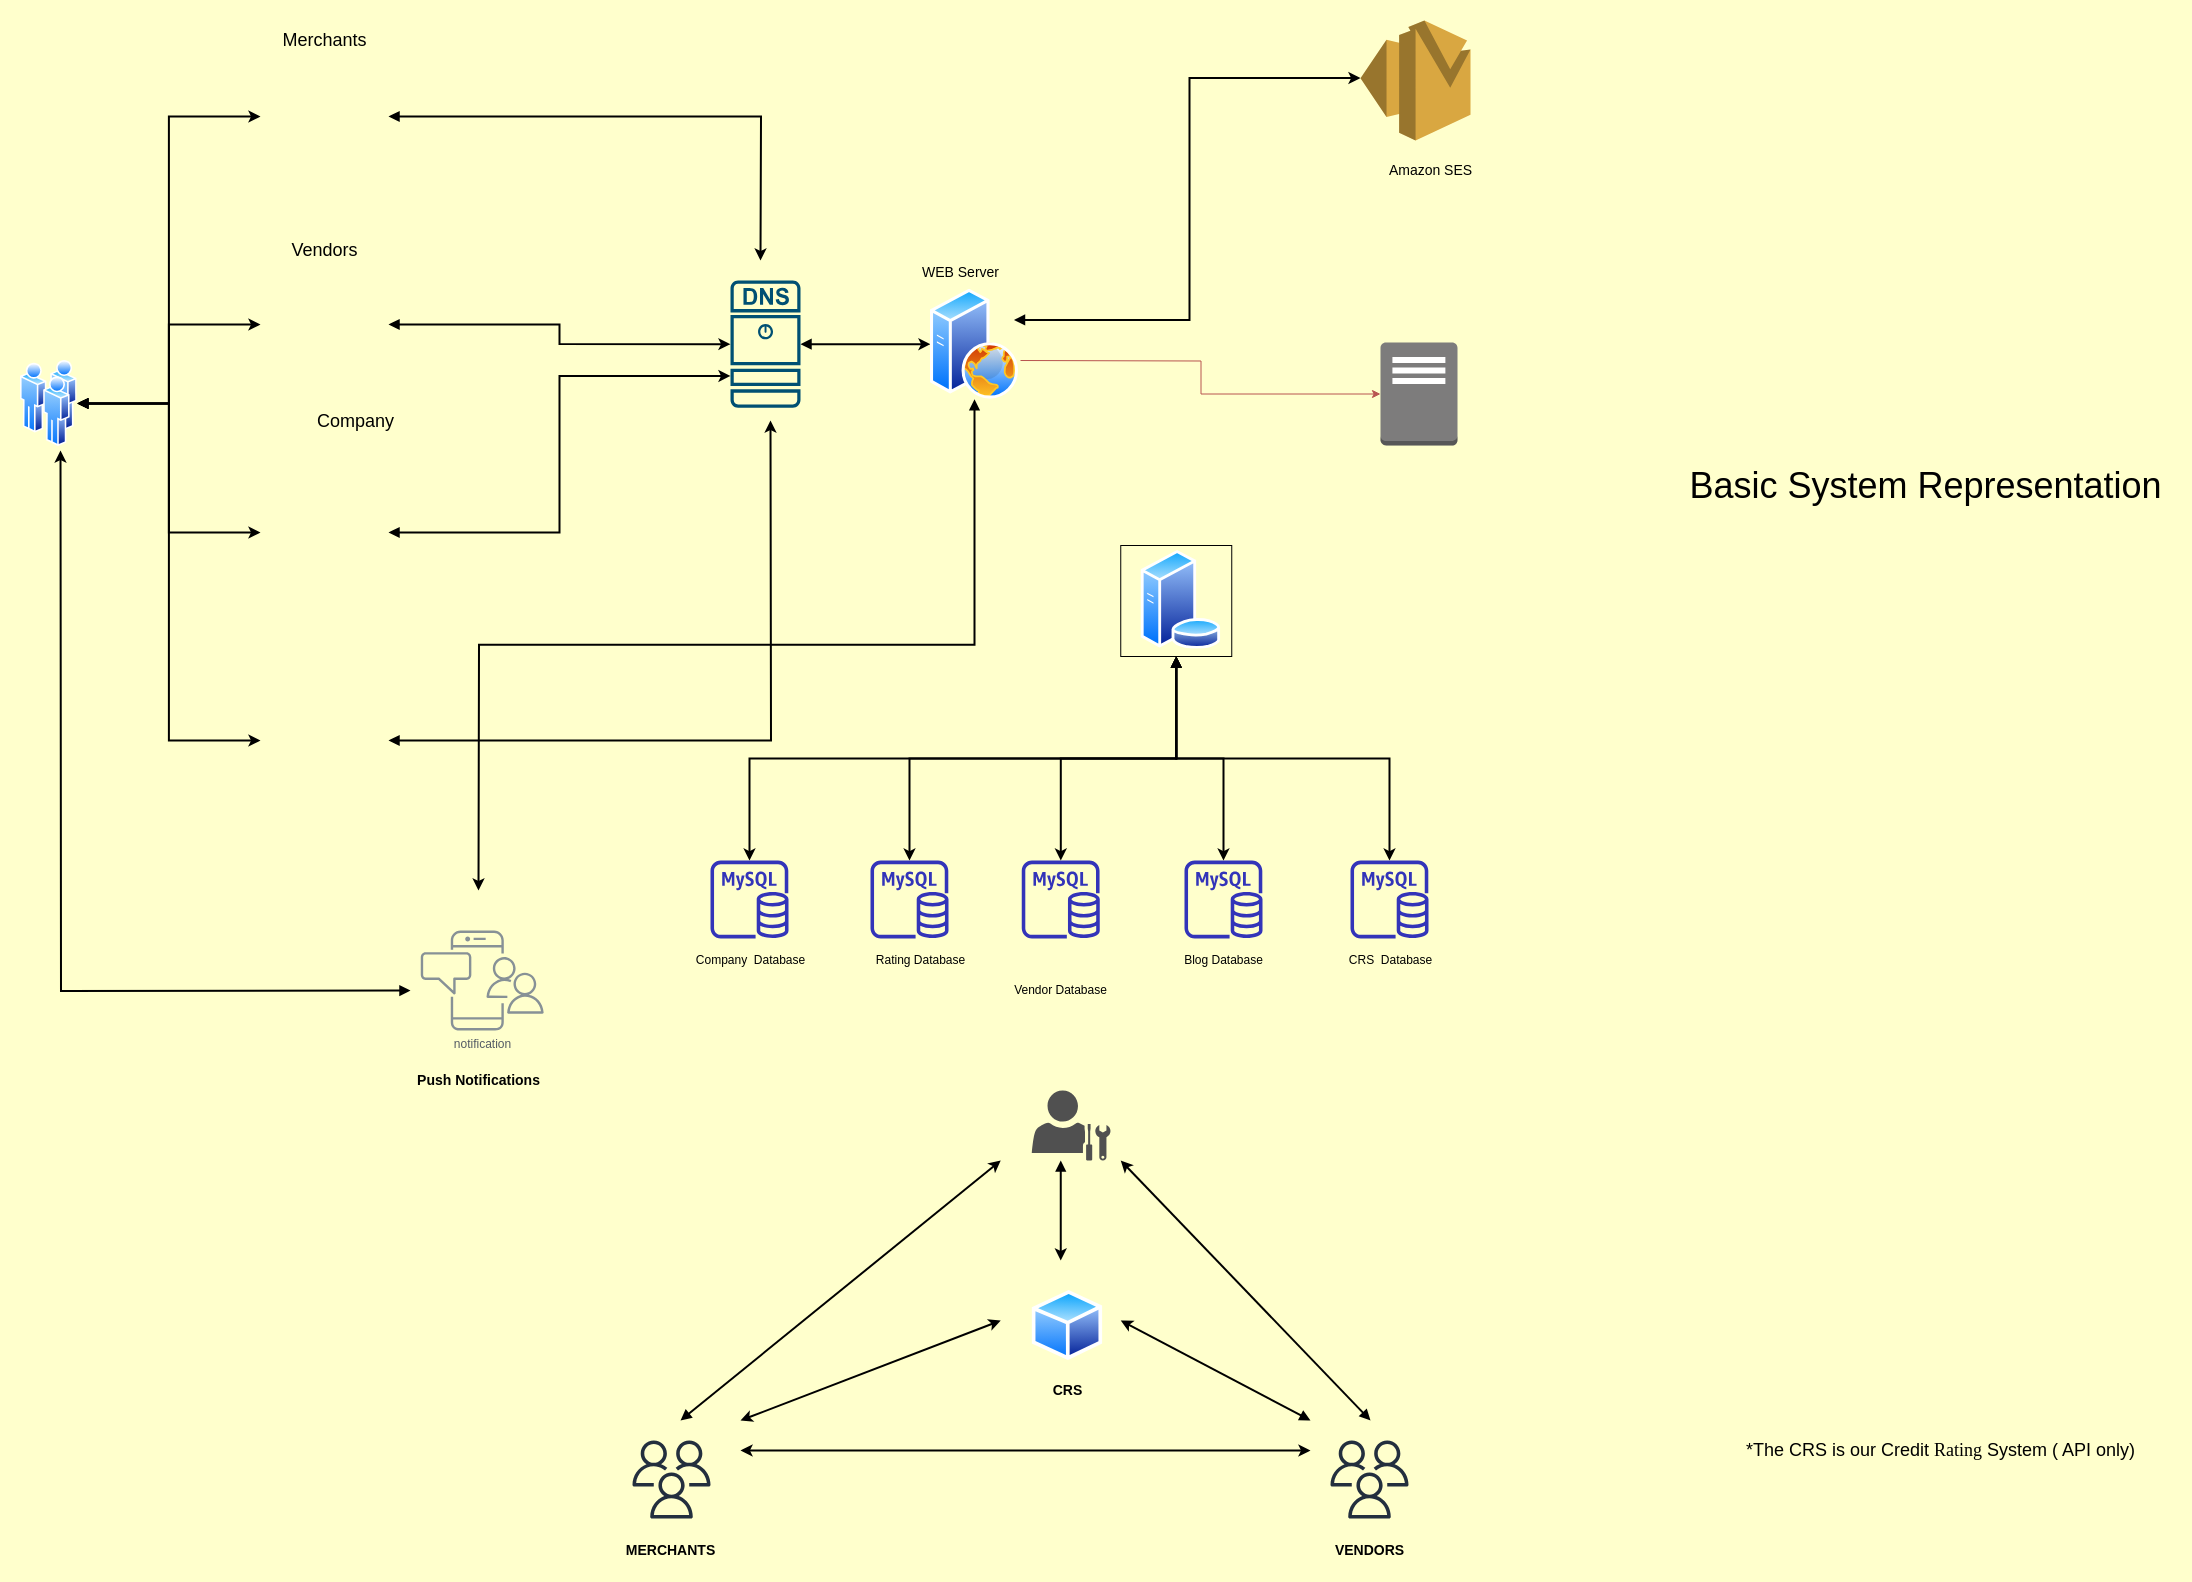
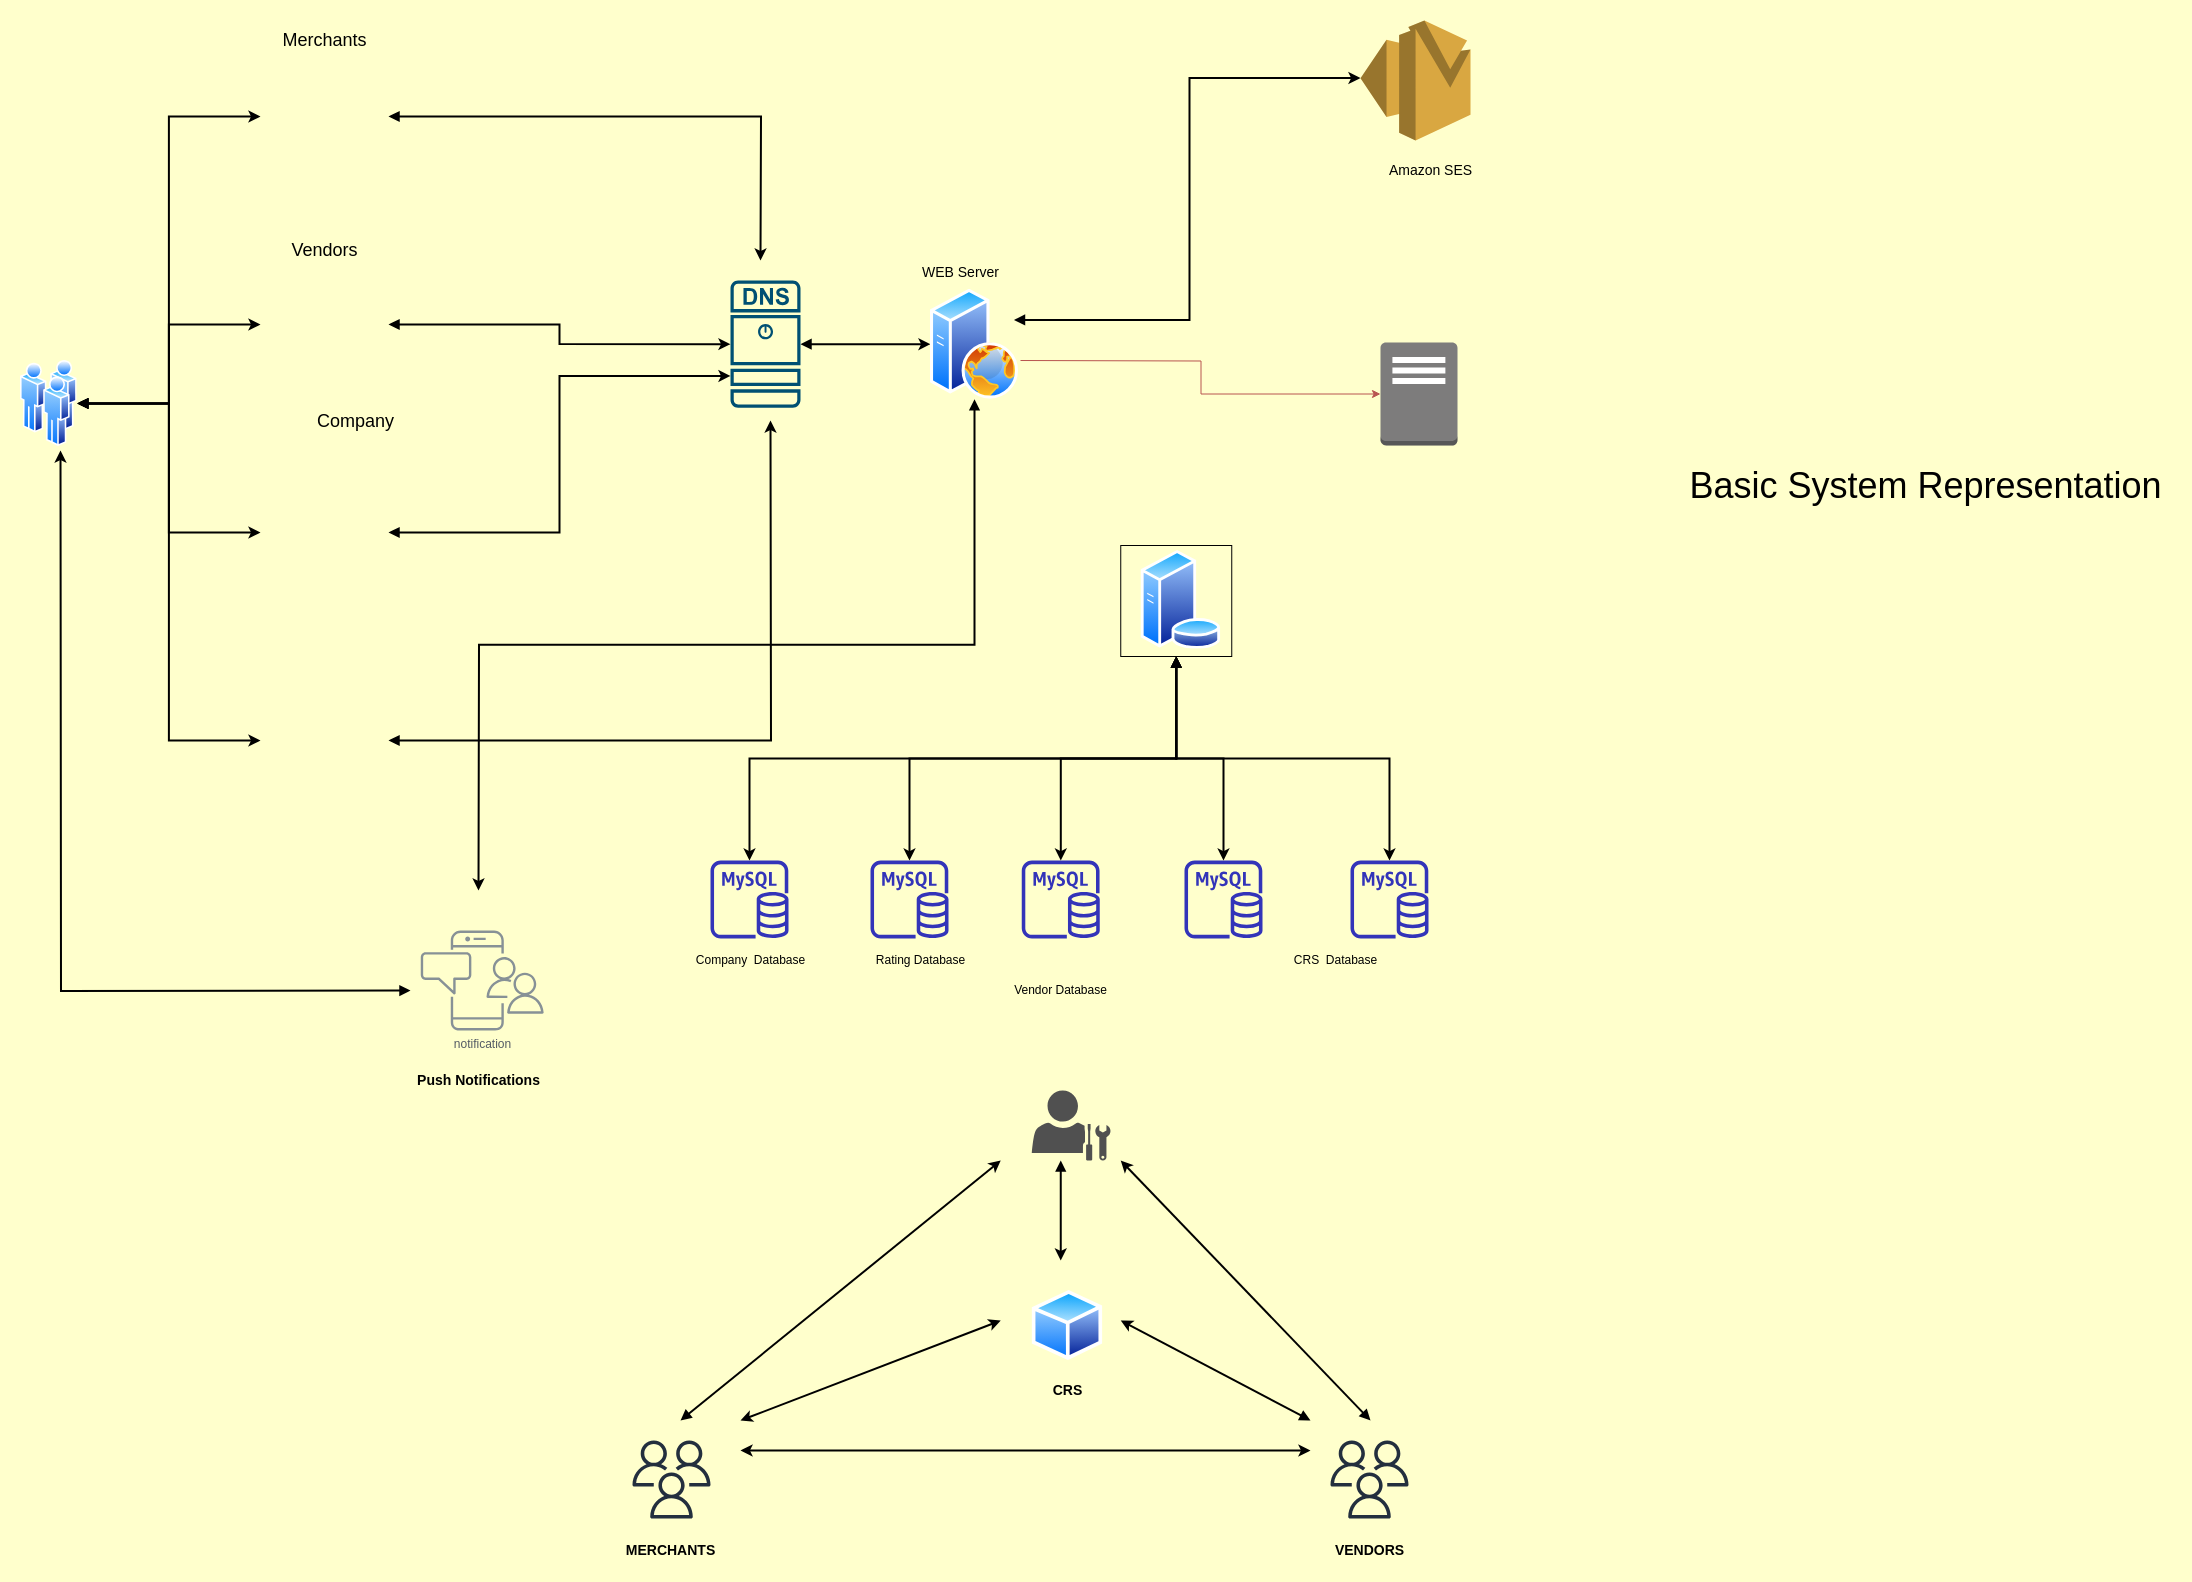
node "Blog Database": removed
node "CRS Database": moved (1391, 961) -> (1336, 961)
node "*The CRS is our Credit Rating System ( API only)": removed
